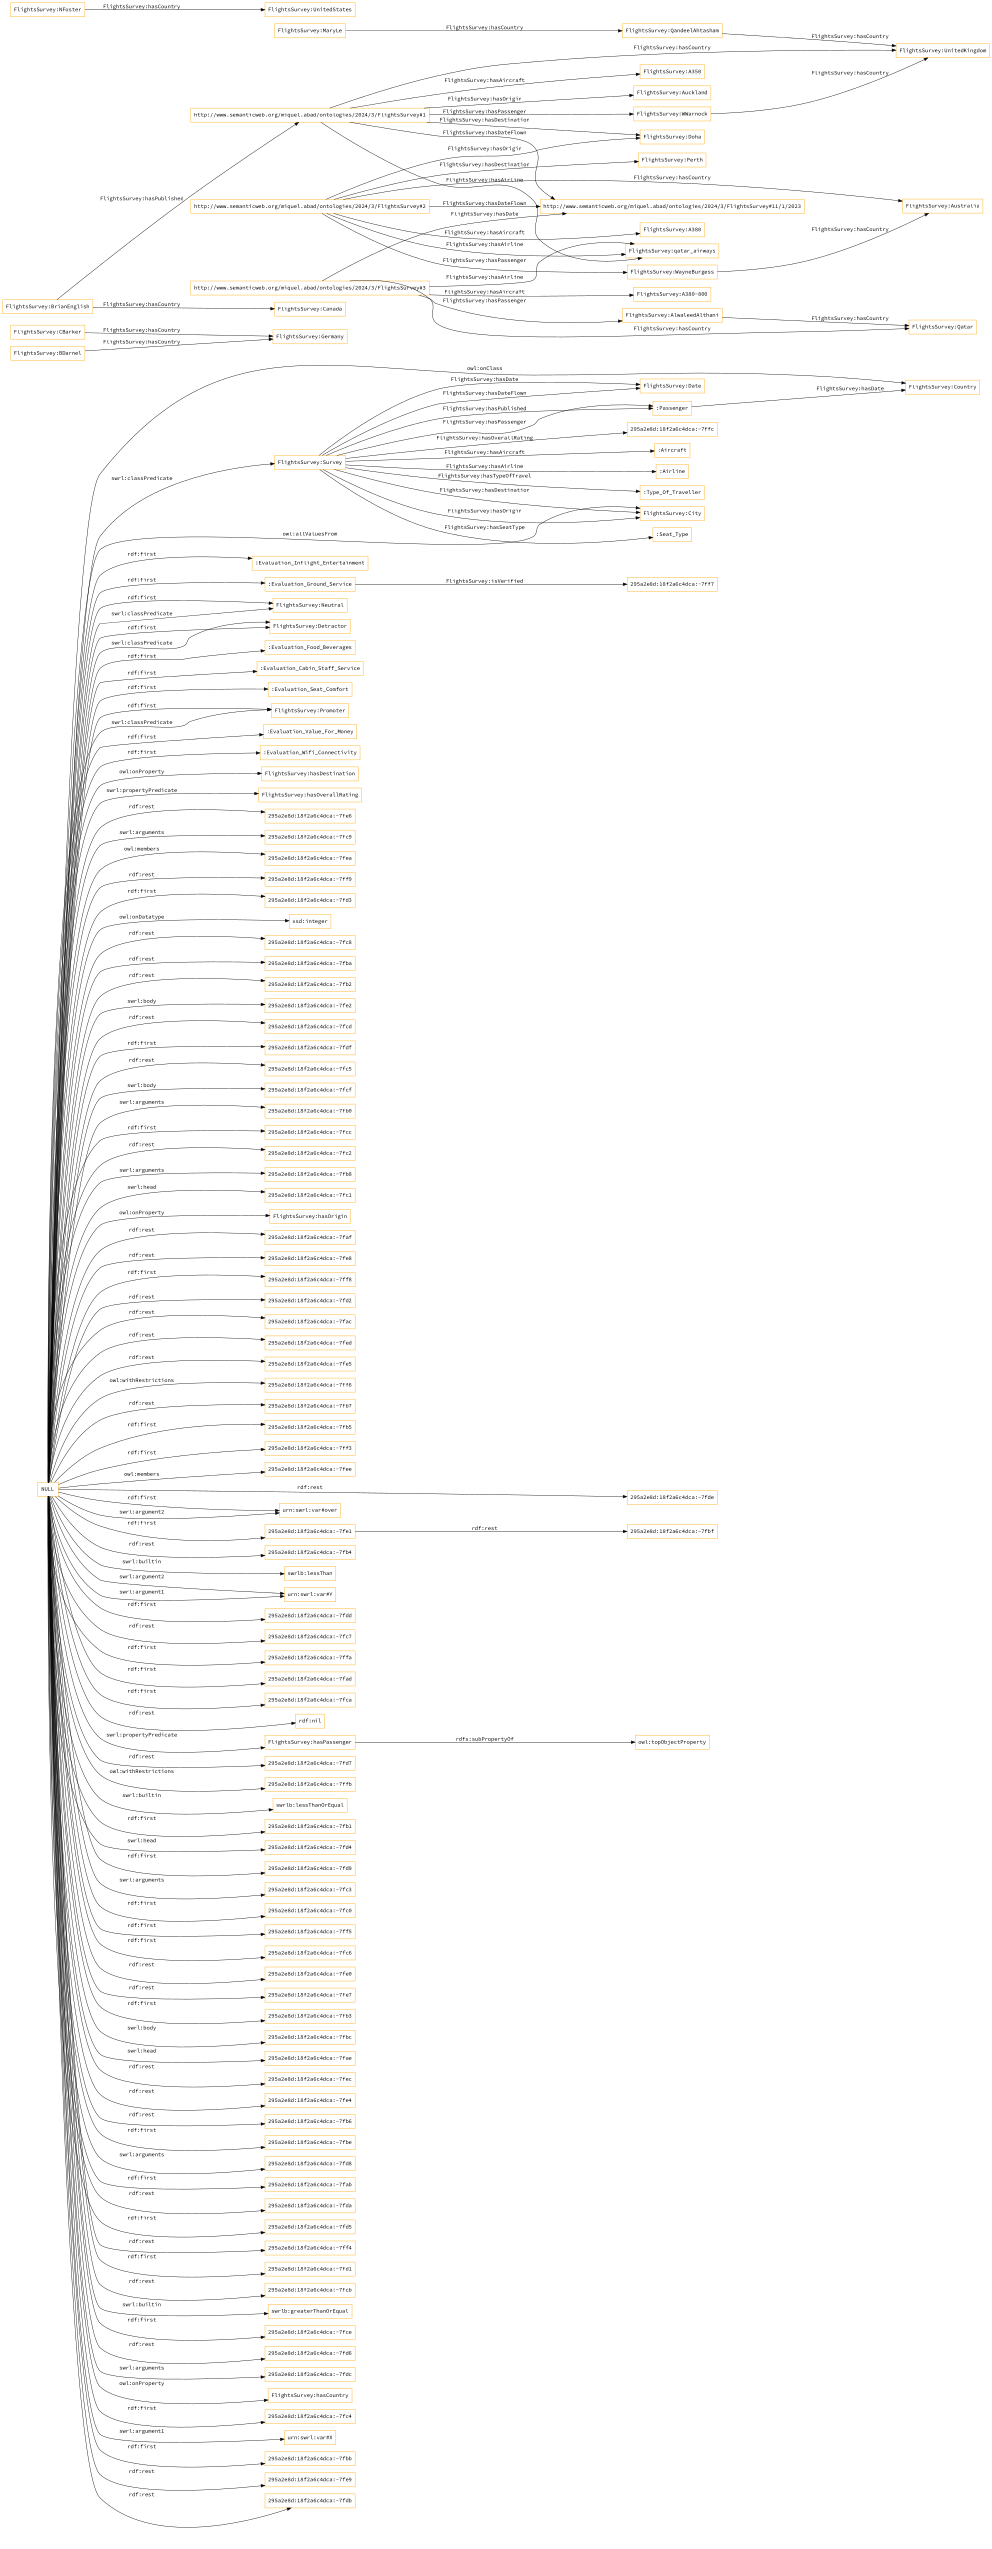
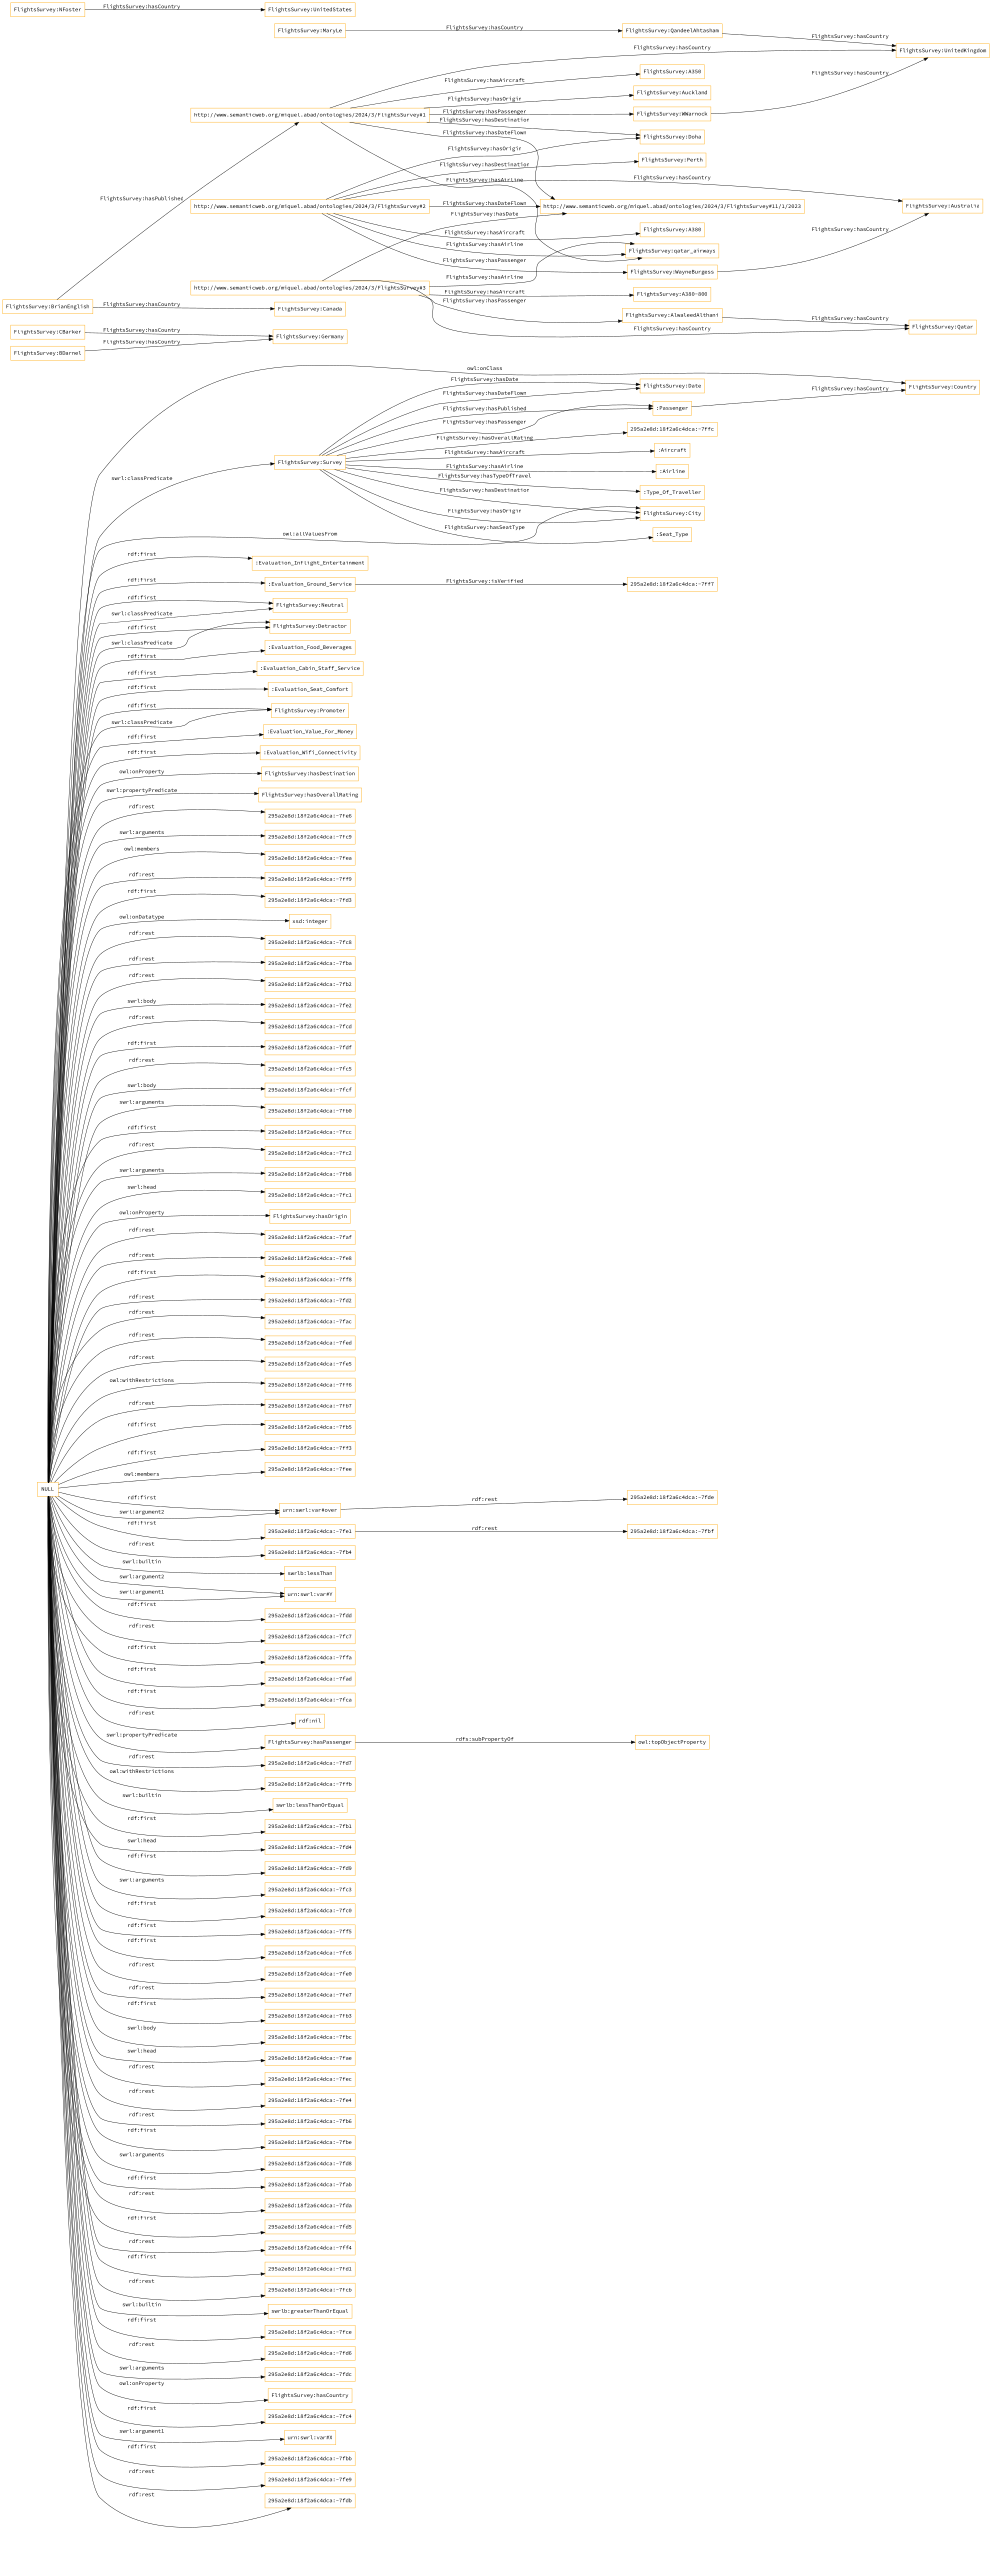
edge ":Passenger" -> "FlightsSurvey:Country": label "FlightsSurvey:hasDate" -> "FlightsSurvey:hasCountry"
edge "NULL" -> "295a2e8d:18f2a6c4dca:-7fde": now "urn:swrl:var#over" -> "295a2e8d:18f2a6c4dca:-7fde"
